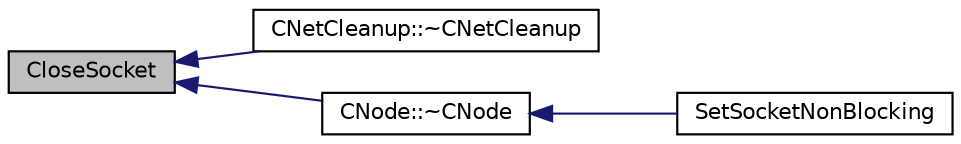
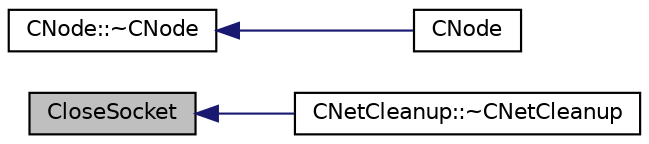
edge "CNode::~CNode" -> "CloseSocket": removed
node "SetSocketNonBlocking": label "SetSocketNonBlocking" -> "CNode"
